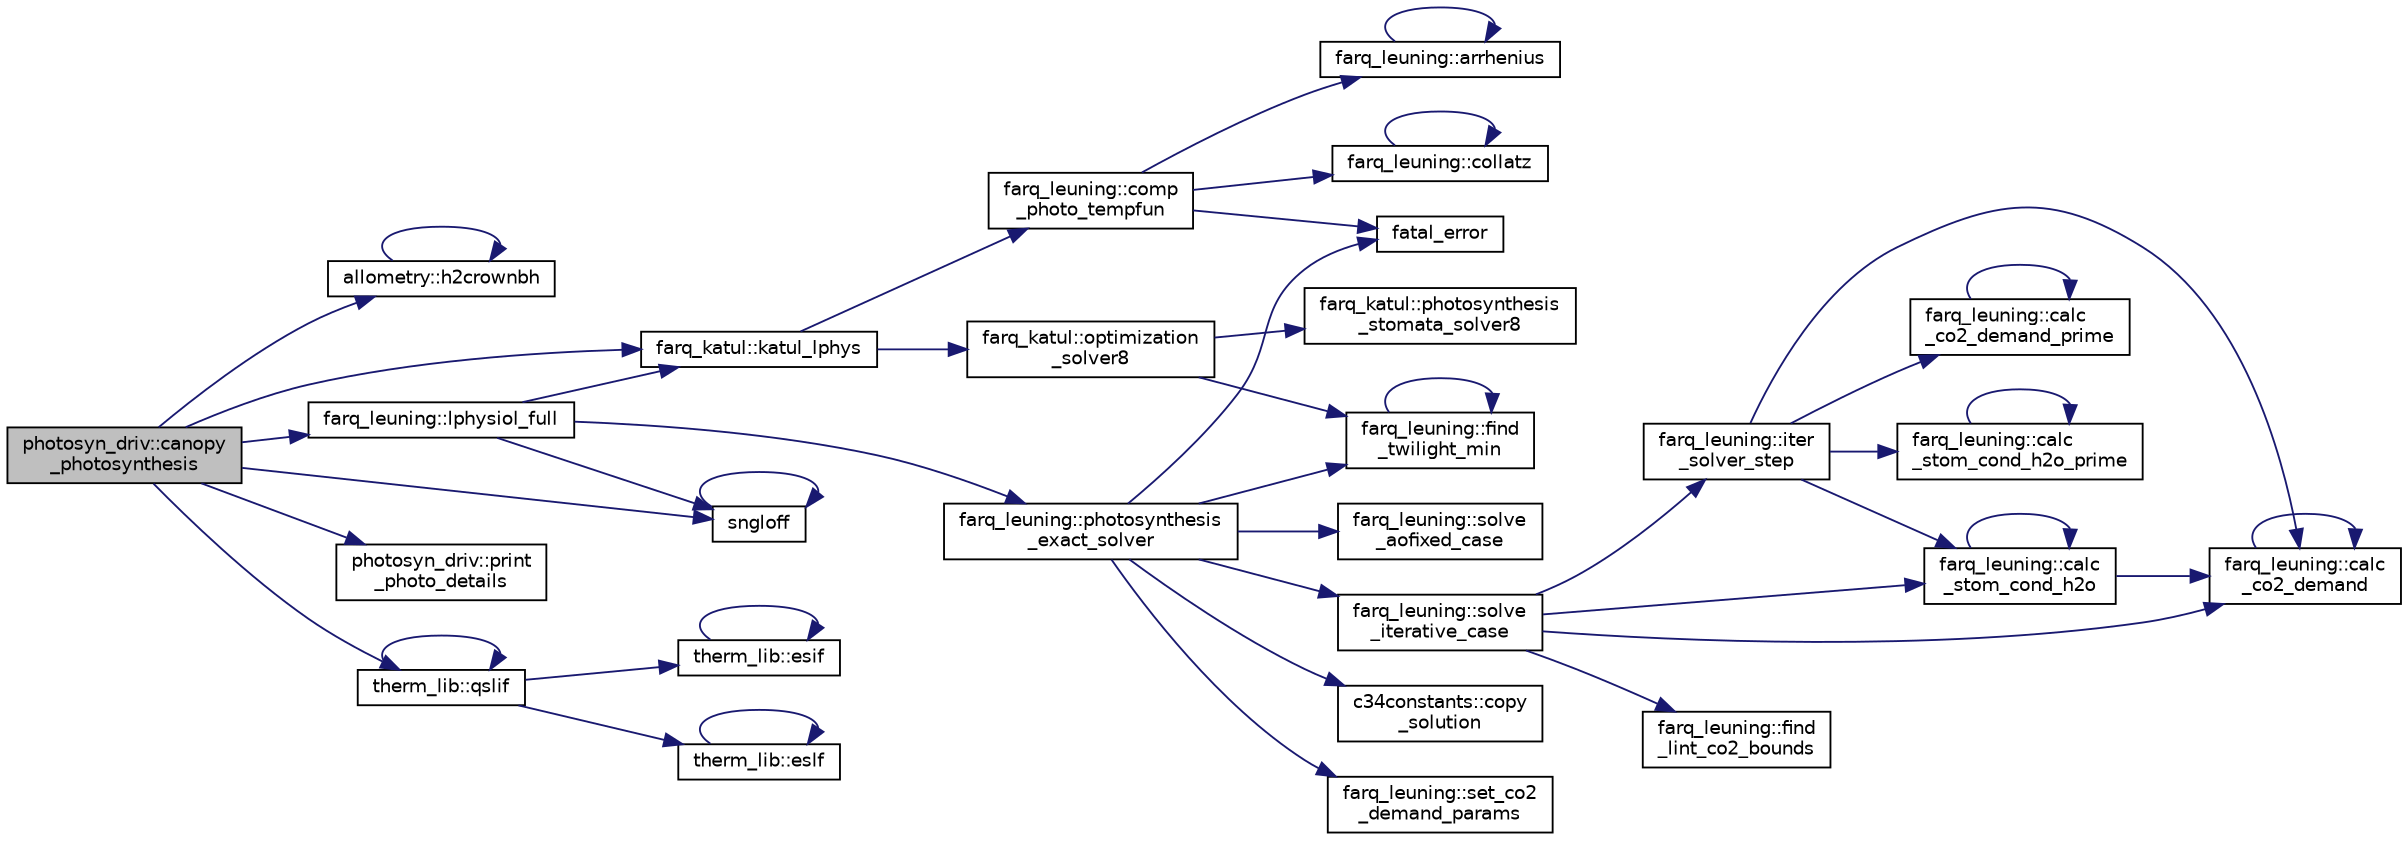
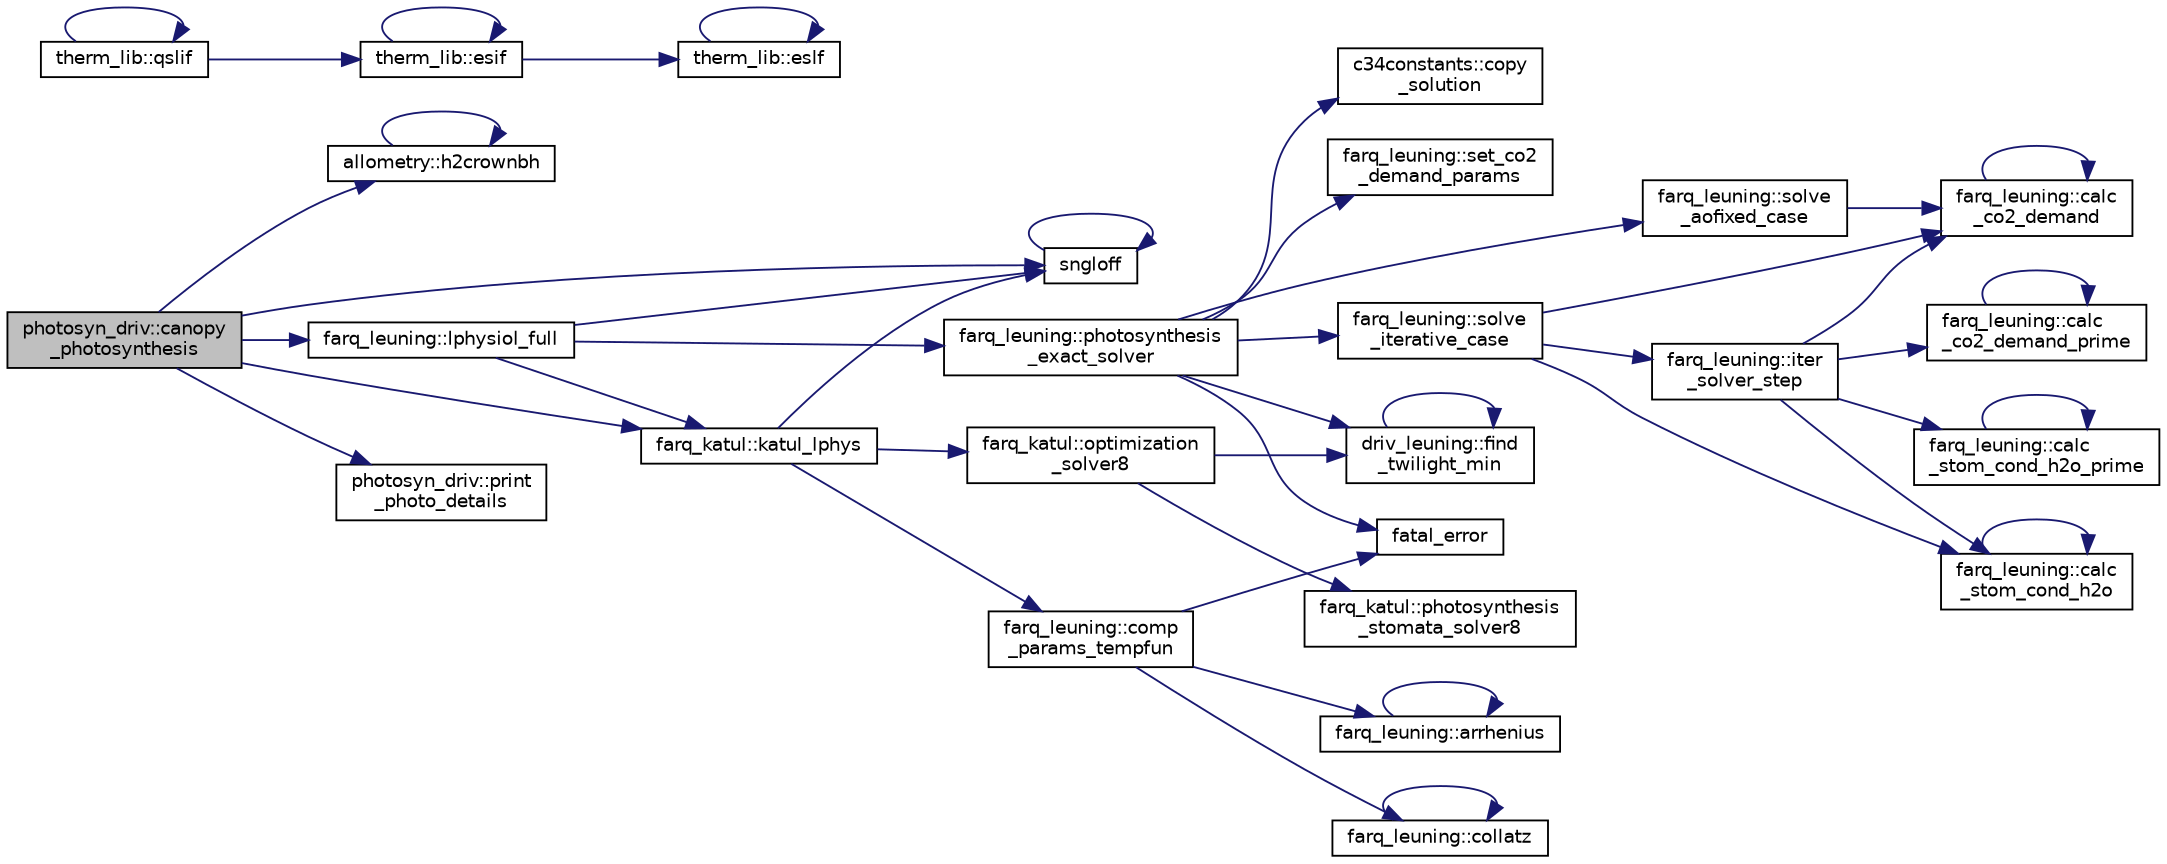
node "farq_leuning::comp _photo_tempfun": label "farq_leuning::comp _photo_tempfun" -> "farq_leuning::comp _params_tempfun"
edge "farq_katul::katul_lphys" -> "sngloff": added
node "farq_leuning::find _twilight_min": label "farq_leuning::find _twilight_min" -> "driv_leuning::find _twilight_min"
edge "farq_leuning::calc _stom_cond_h2o" -> "farq_leuning::calc _co2_demand": now "farq_leuning::solve _aofixed_case" -> "farq_leuning::calc _co2_demand"
edge "photosyn_driv::canopy _photosynthesis" -> "therm_lib::qslif": removed
edge "therm_lib::qslif" -> "therm_lib::eslf": now "therm_lib::esif" -> "therm_lib::eslf"
node "farq_leuning::find _lint_co2_bounds": removed
